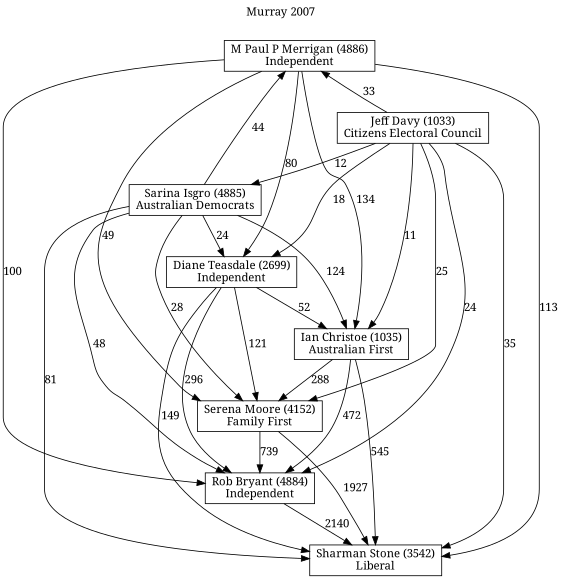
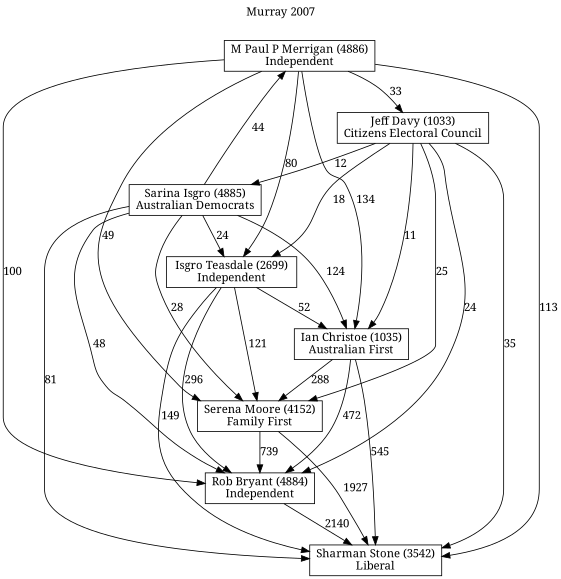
edge "Jeff Davy (1033) Citizens Electoral Council" -> "M Paul P Merrigan (4886) Independent": reversed
node "Diane Teasdale (2699) Independent": label "Diane Teasdale (2699) Independent" -> "Isgro Teasdale (2699) Independent"
